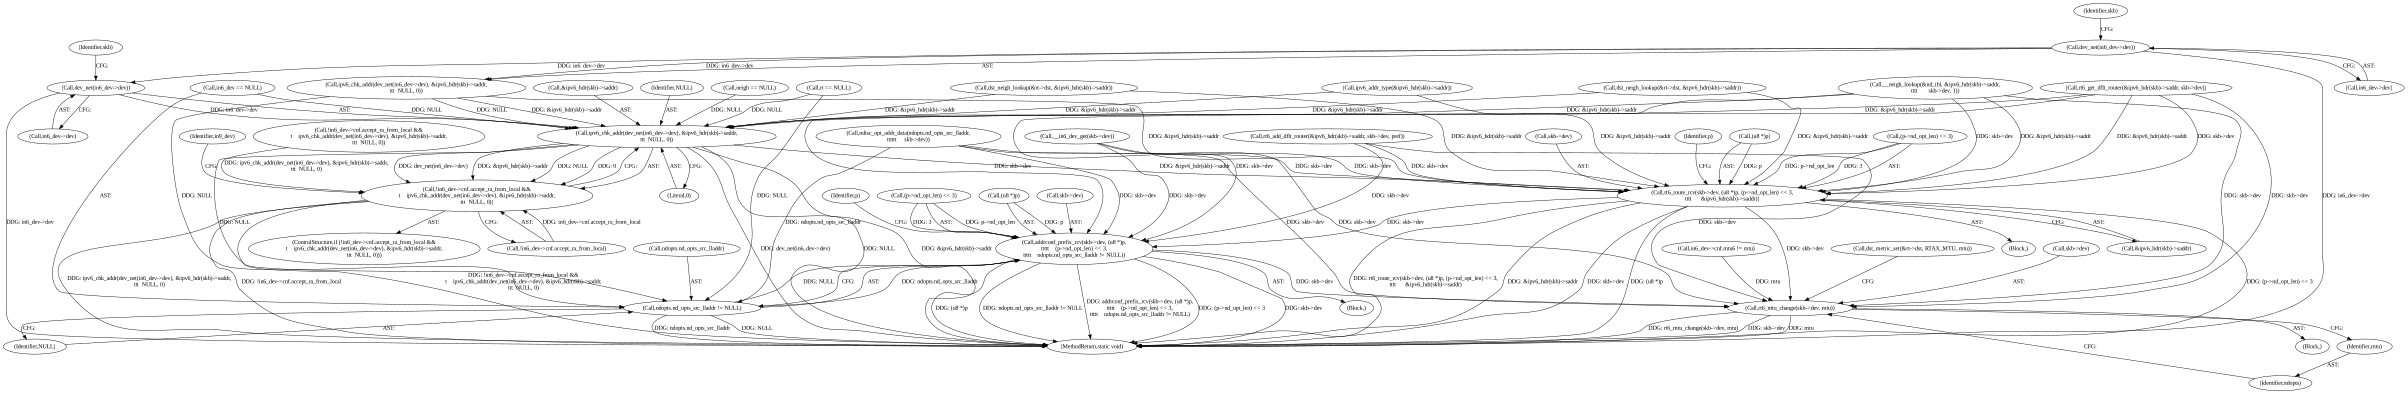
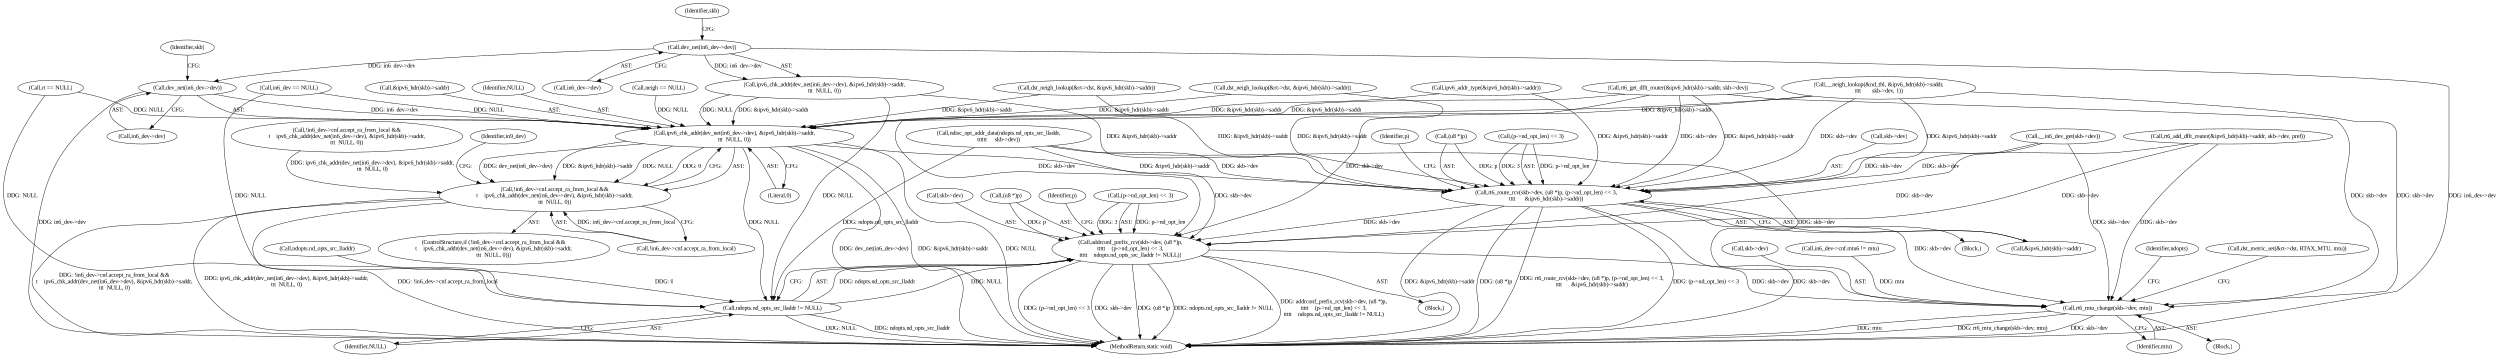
edge "(Call,in6_dev == NULL)" -> "(Call,ndopts.nd_opts_src_lladdr != NULL)": label "AST: " -> "DDG: NULL"
edge "(Call,ndopts.nd_opts_src_lladdr)" -> "(Call,ndopts.nd_opts_src_lladdr != NULL)": label "AST: " -> "DDG: 0"
edge "(Identifier,mtu)" -> "(Identifier,ndopts)": now "(Identifier,mtu)" -> "(Call,rt6_mtu_change(skb->dev, mtu))"
